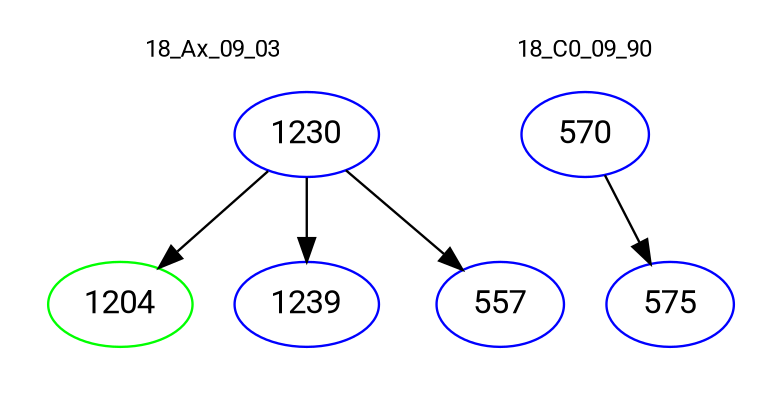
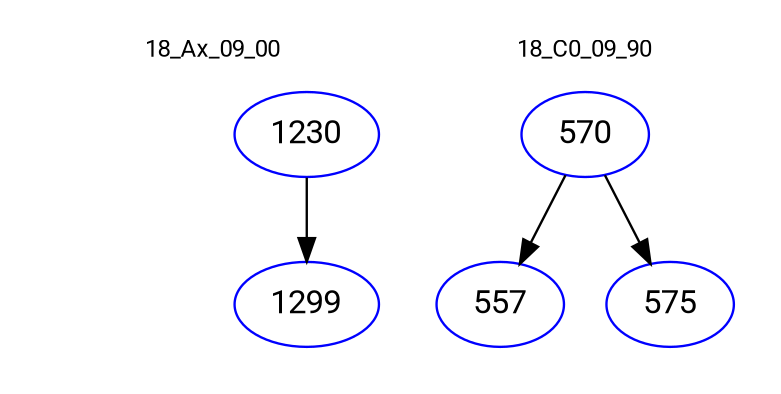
cluster "18_Ax_09_03": label "18_Ax_09_03" -> "18_Ax_09_00"
edge "1230" -> "557": now "570" -> "557"
node "1204": removed
node "1239": label "1239" -> "1299"
